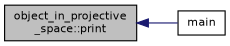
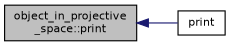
node "main": label "main" -> "print"
